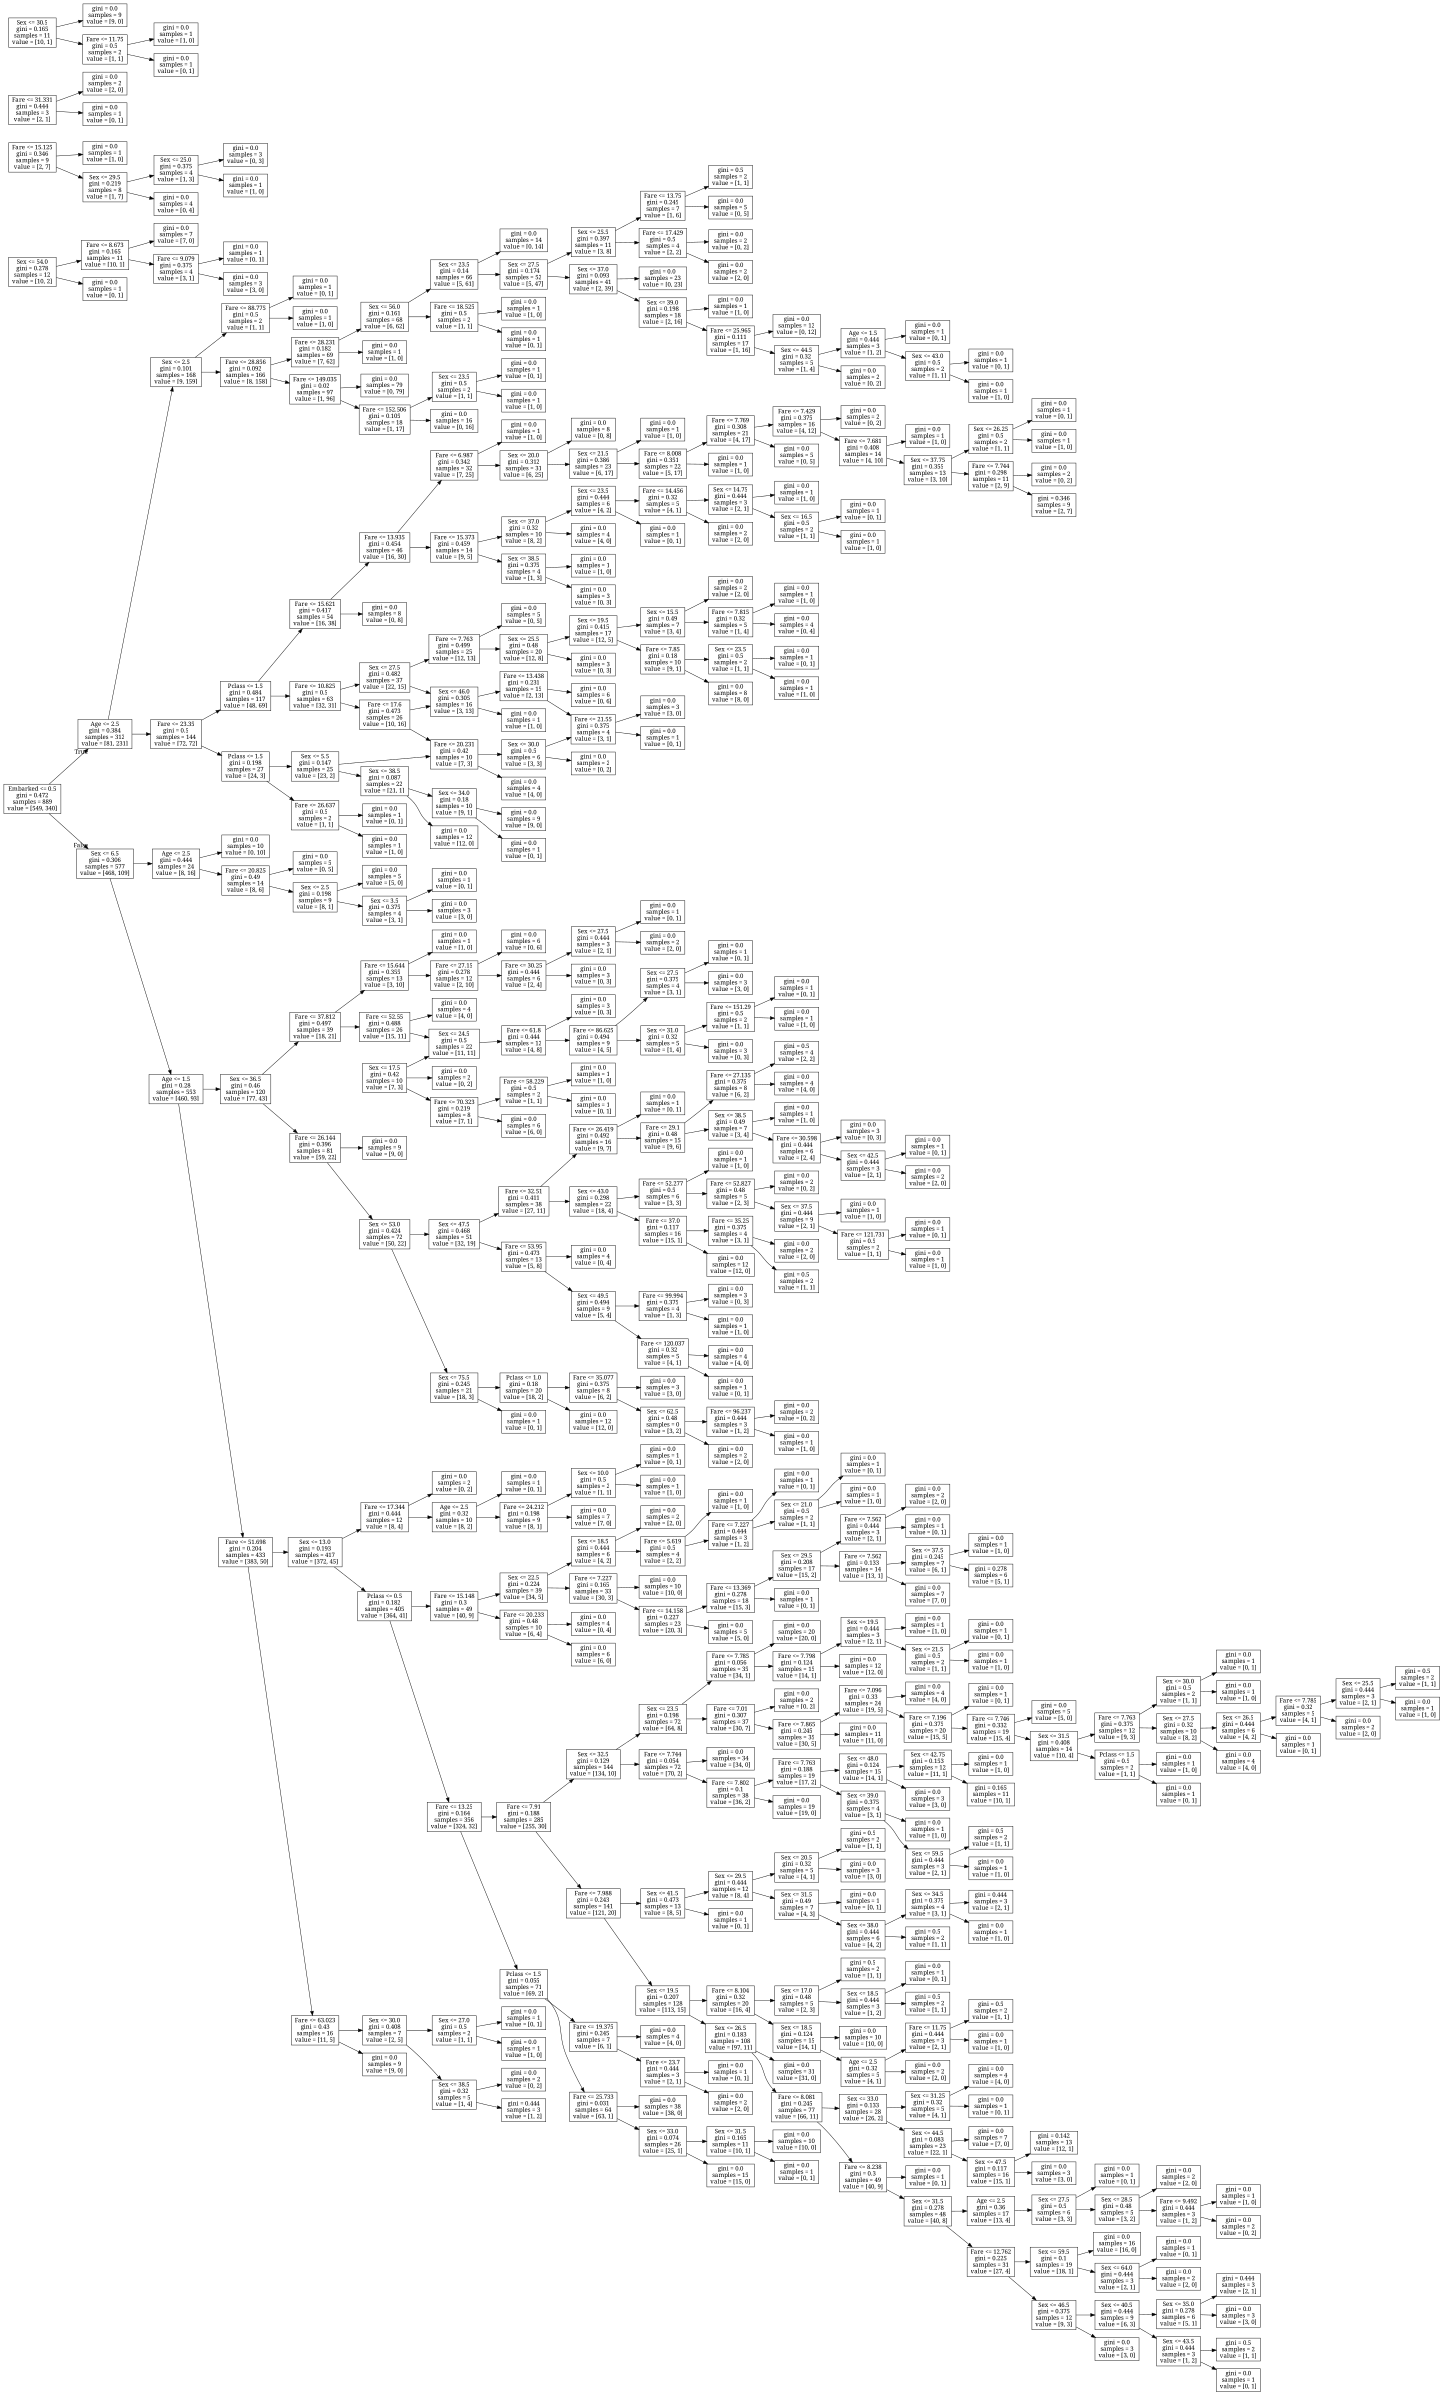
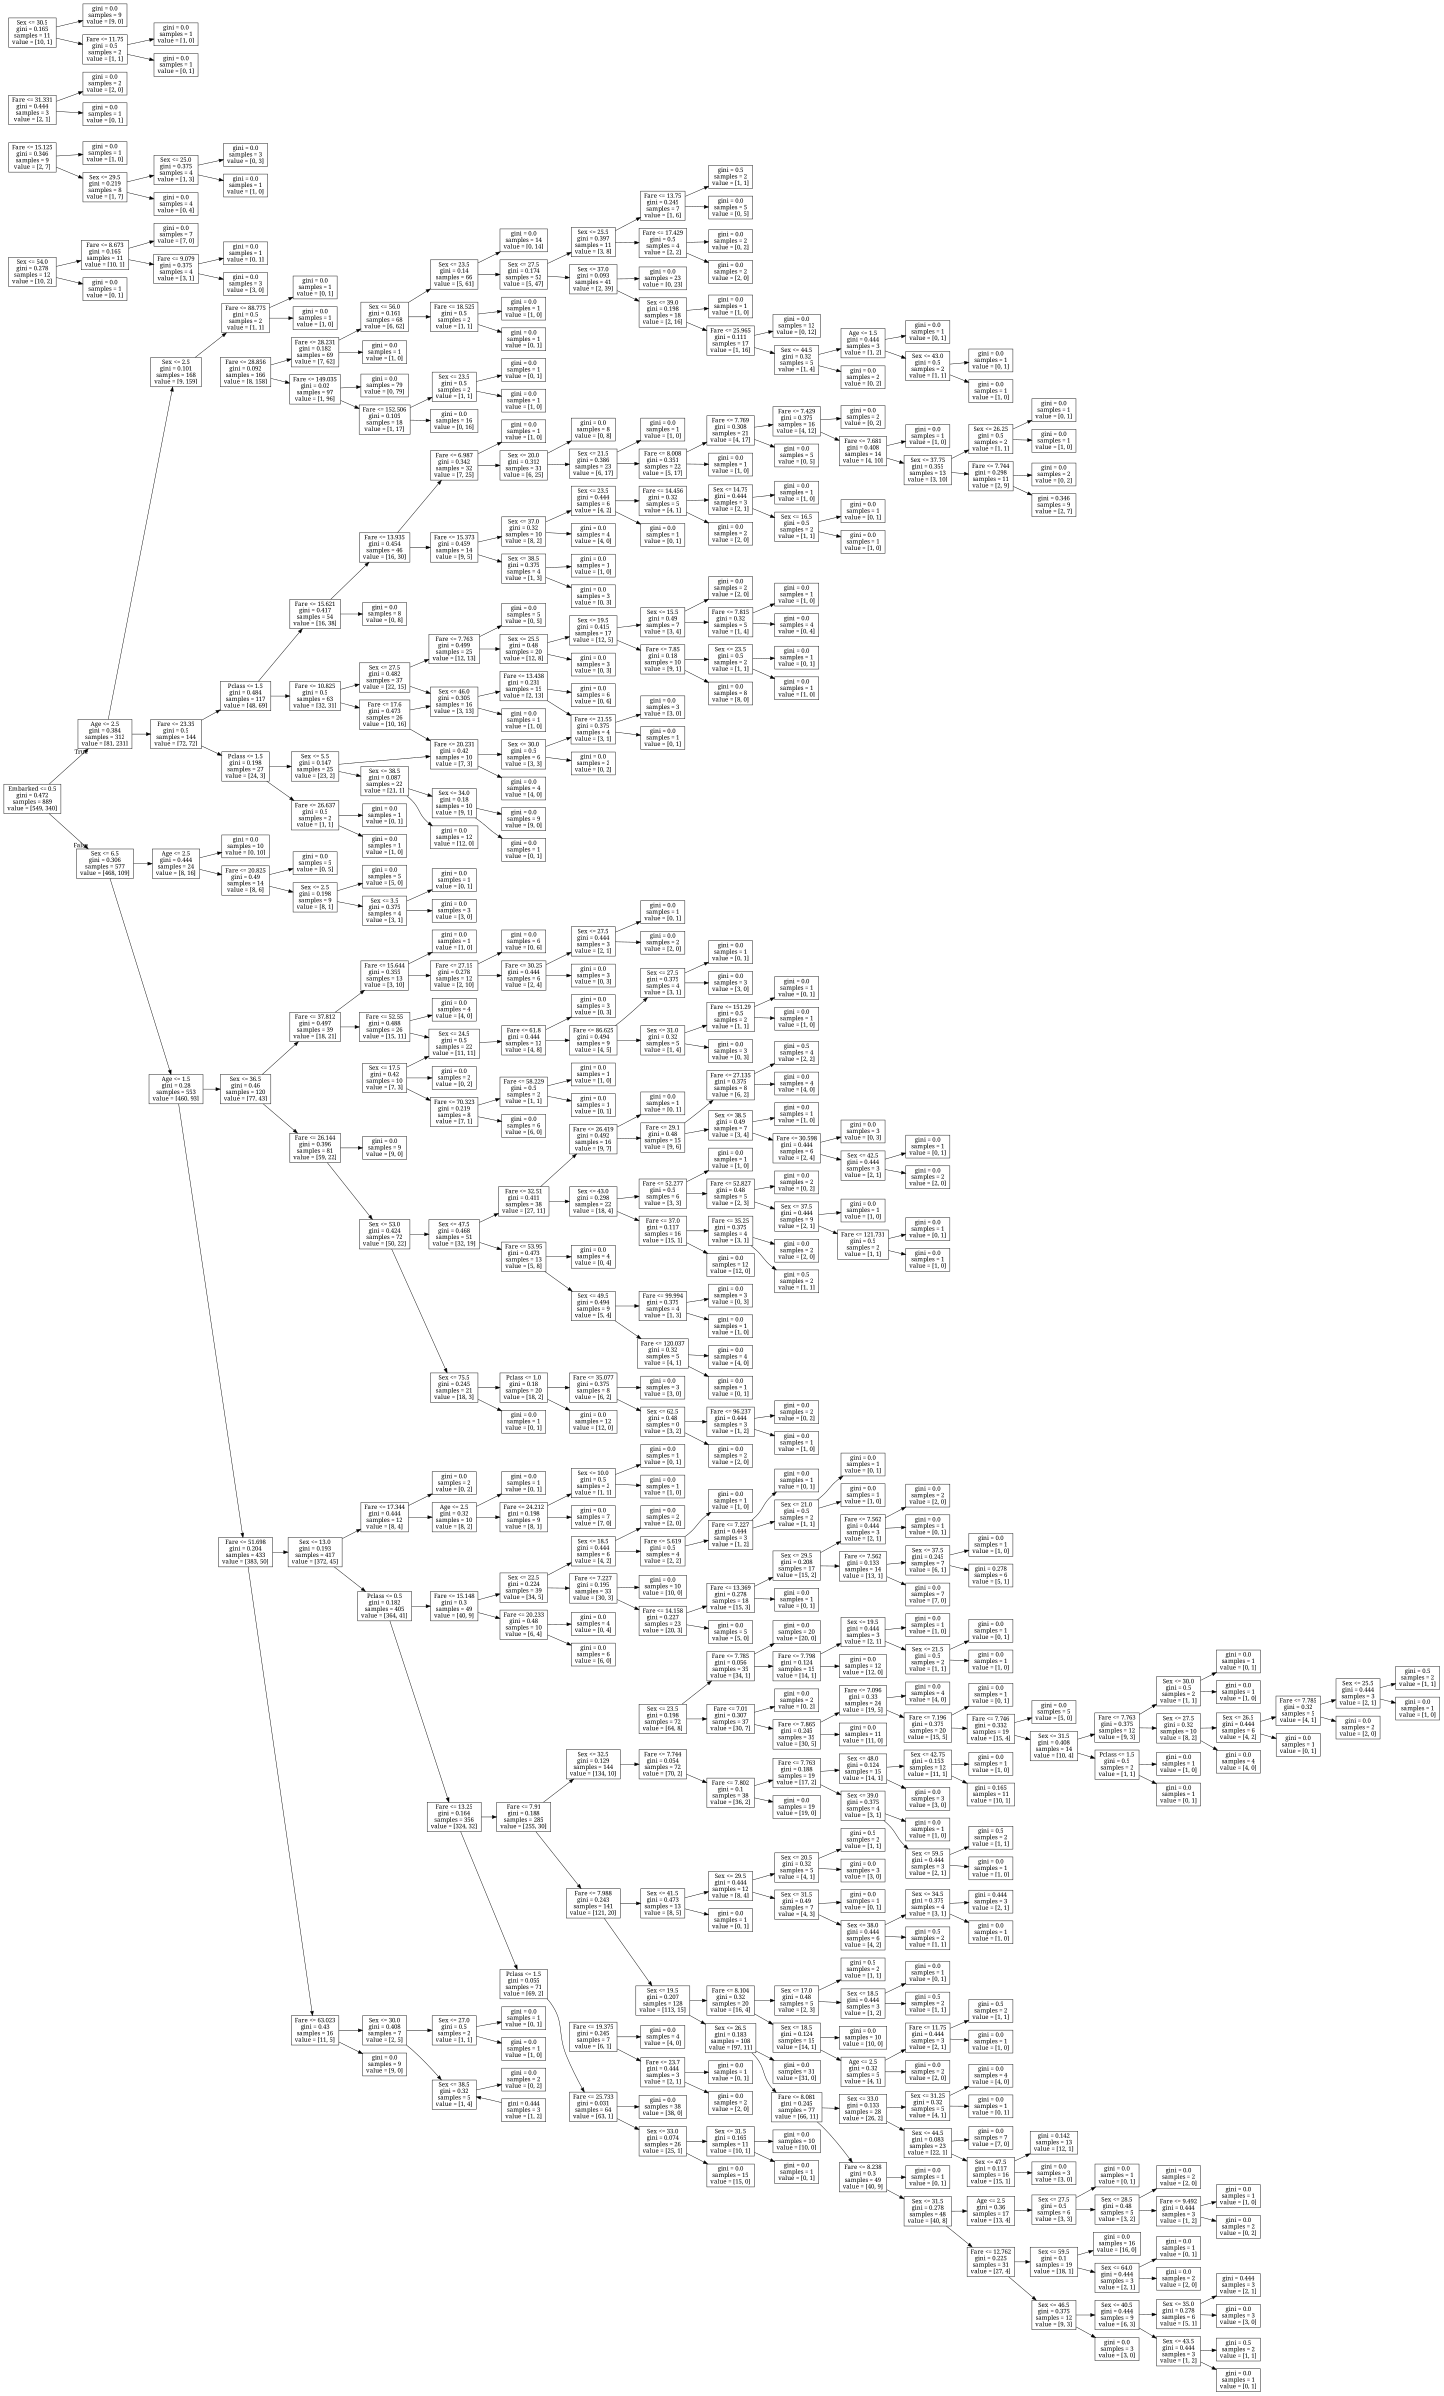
edge "Sex <= 2.5 gini = 0.101 samples = 168 value = [9, 159]" -> "Fare <= 28.856 gini = 0.092 samples = 166 value = [8, 158]": removed
node "Fare <= 7.227 gini = 0.165 samples = 33 value = [30, 3]": label "Fare <= 7.227 gini = 0.165 samples = 33 value = [30, 3]" -> "Fare <= 7.227 gini = 0.195 samples = 33 value = [30, 3]"
edge "Sex <= 32.5 gini = 0.129 samples = 144 value = [134, 10]" -> "Sex <= 23.5 gini = 0.198 samples = 72 value = [64, 8]": removed
node "gini = 0.0 samples = 34 value = [34, 0]": removed
edge "Pclass <= 1.5 gini = 0.055 samples = 71 value = [69, 2]" -> "Fare <= 19.375 gini = 0.245 samples = 7 value = [6, 1]": removed
edge "Sex <= 38.5 gini = 0.32 samples = 5 value = [1, 4]" -> "gini = 0.444 samples = 3 value = [1, 2]": reversed
